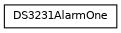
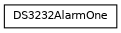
node "DS3231AlarmOne": label "DS3231AlarmOne" -> "DS3232AlarmOne"
